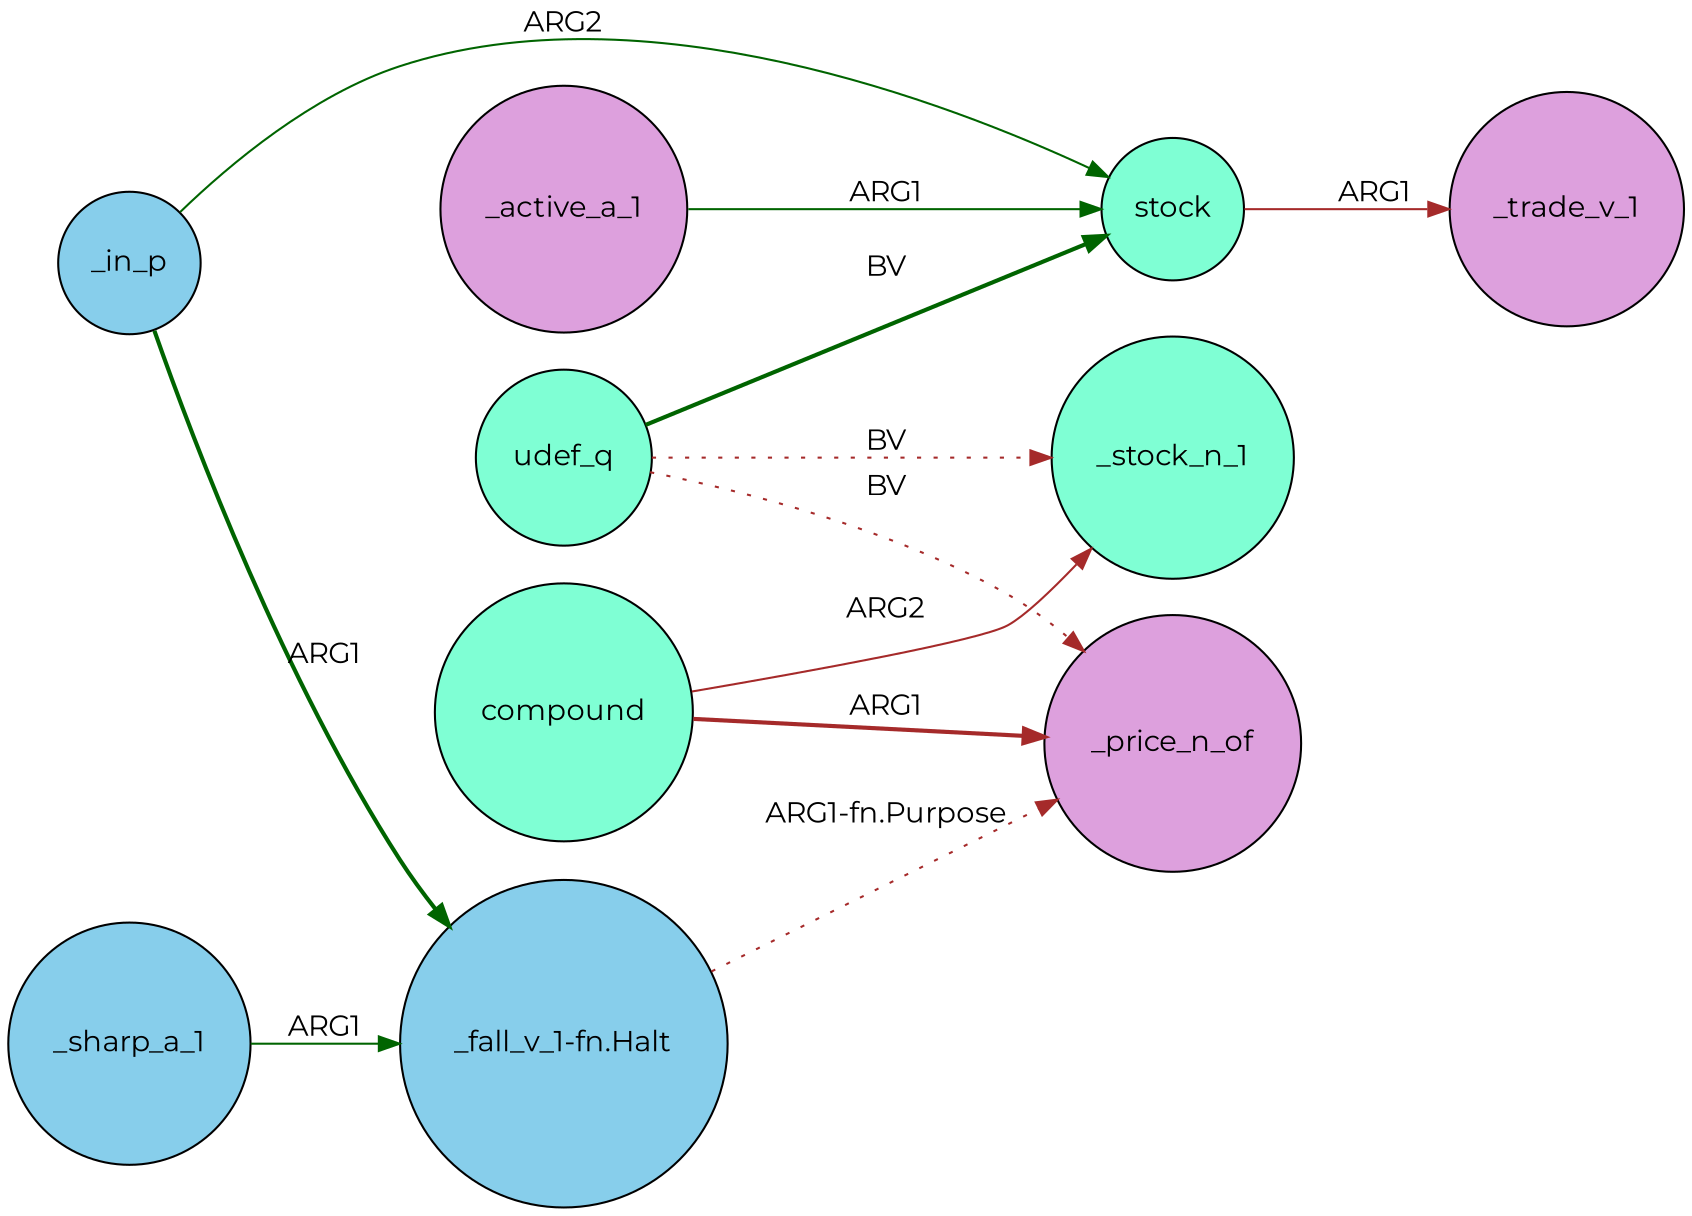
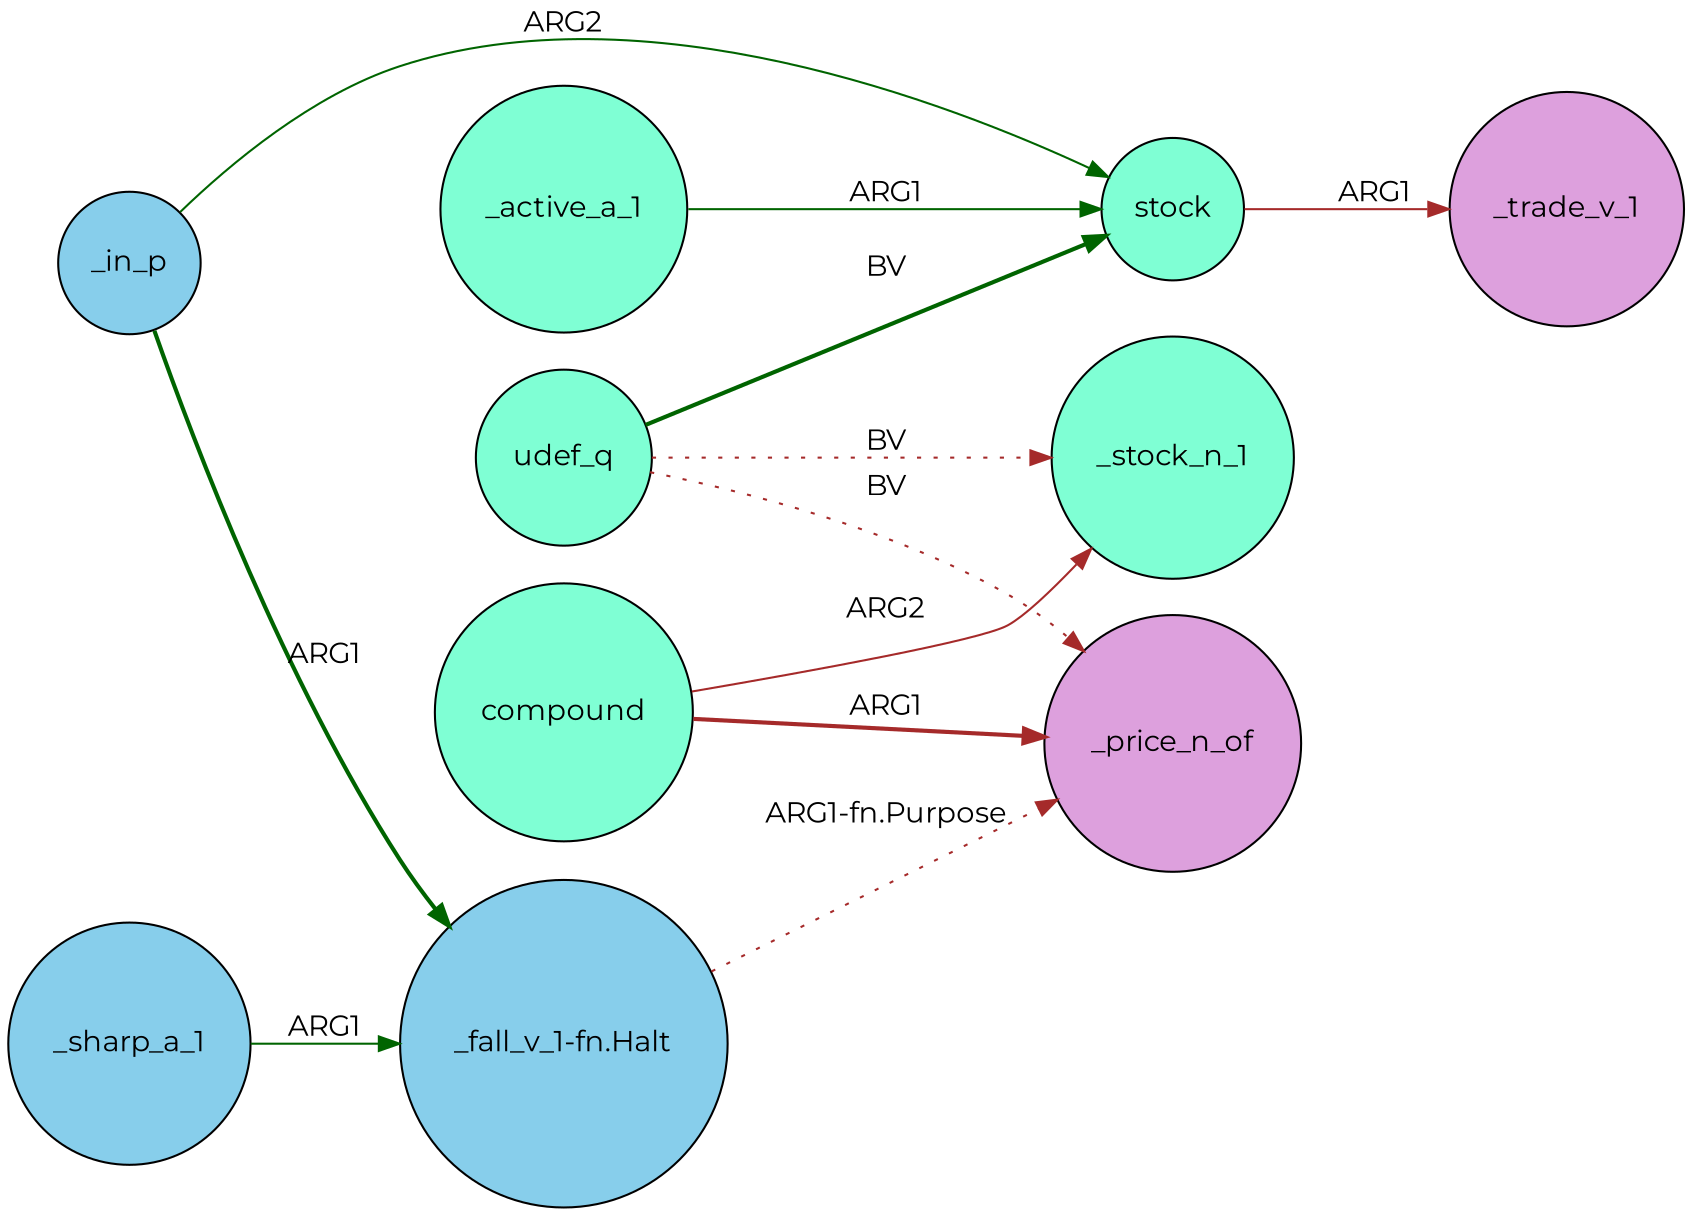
node "_active_a_1": fillcolor plum -> aquamarine
